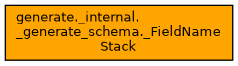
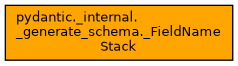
node "generate._internal. _generate_schema._FieldName Stack": label "generate._internal. _generate_schema._FieldName Stack" -> "pydantic._internal. _generate_schema._FieldName Stack"
